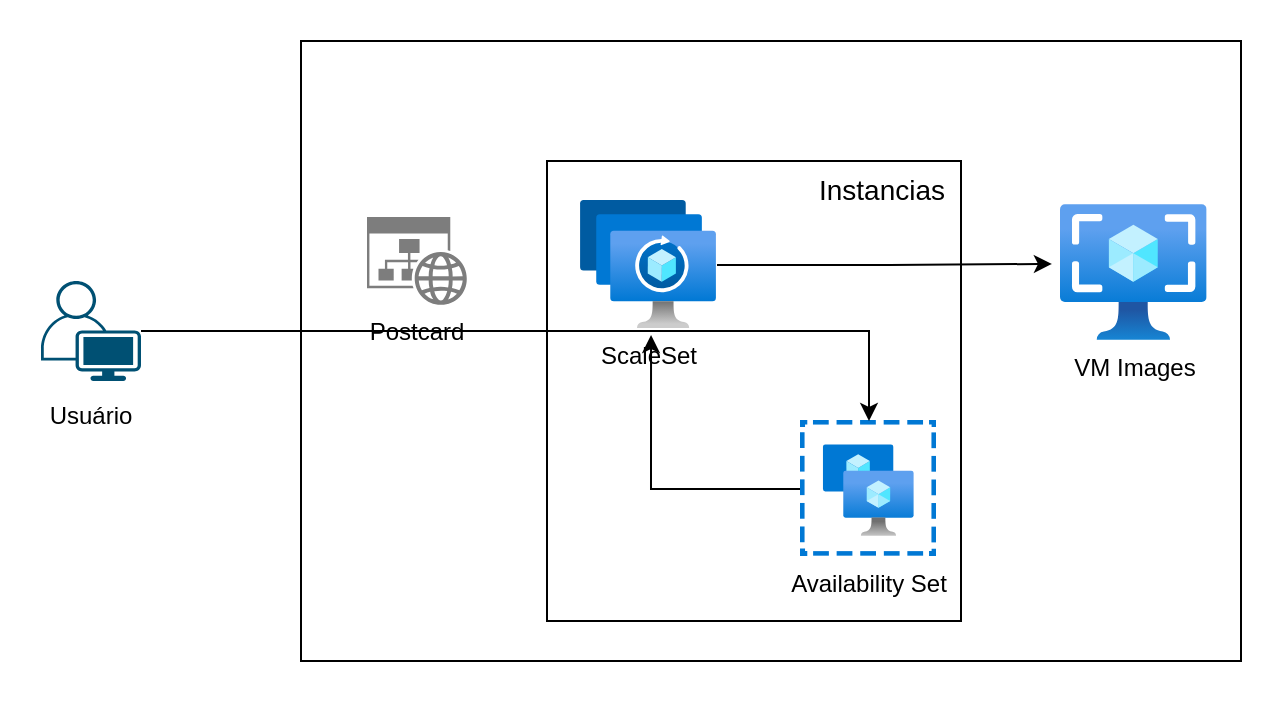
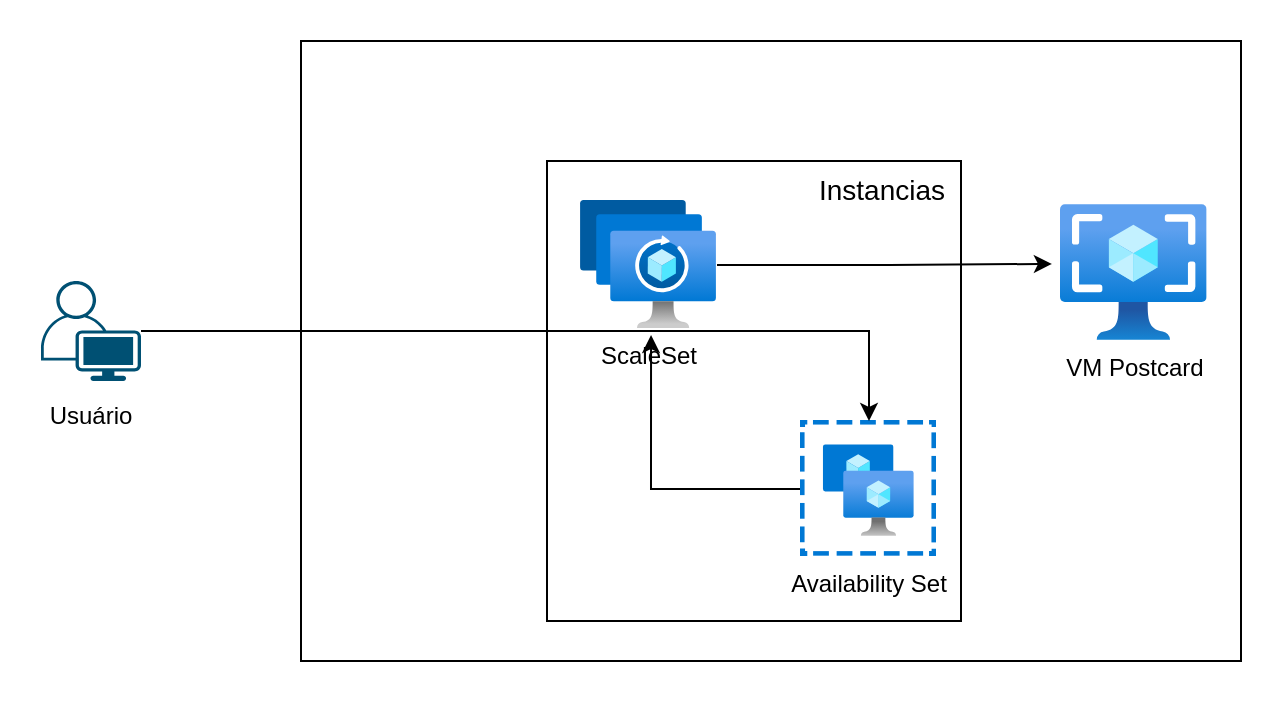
node "Postcard": removed
node "VM Images": label "VM Images" -> "VM Postcard"
